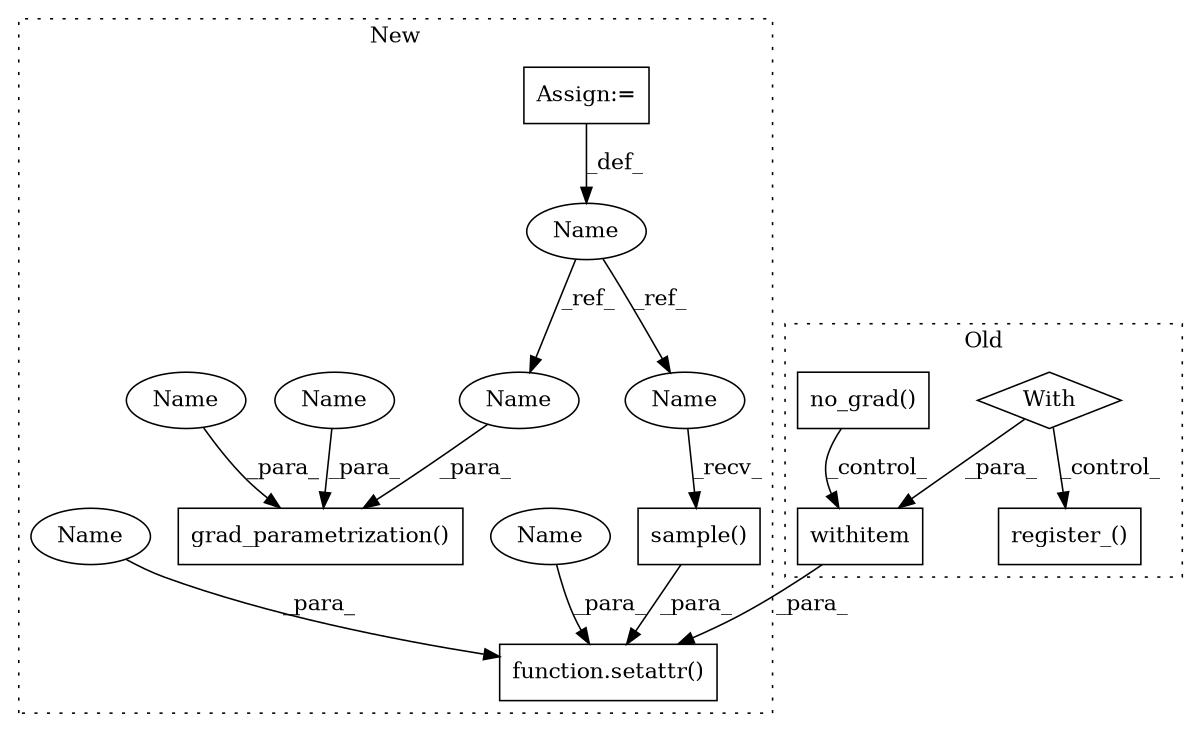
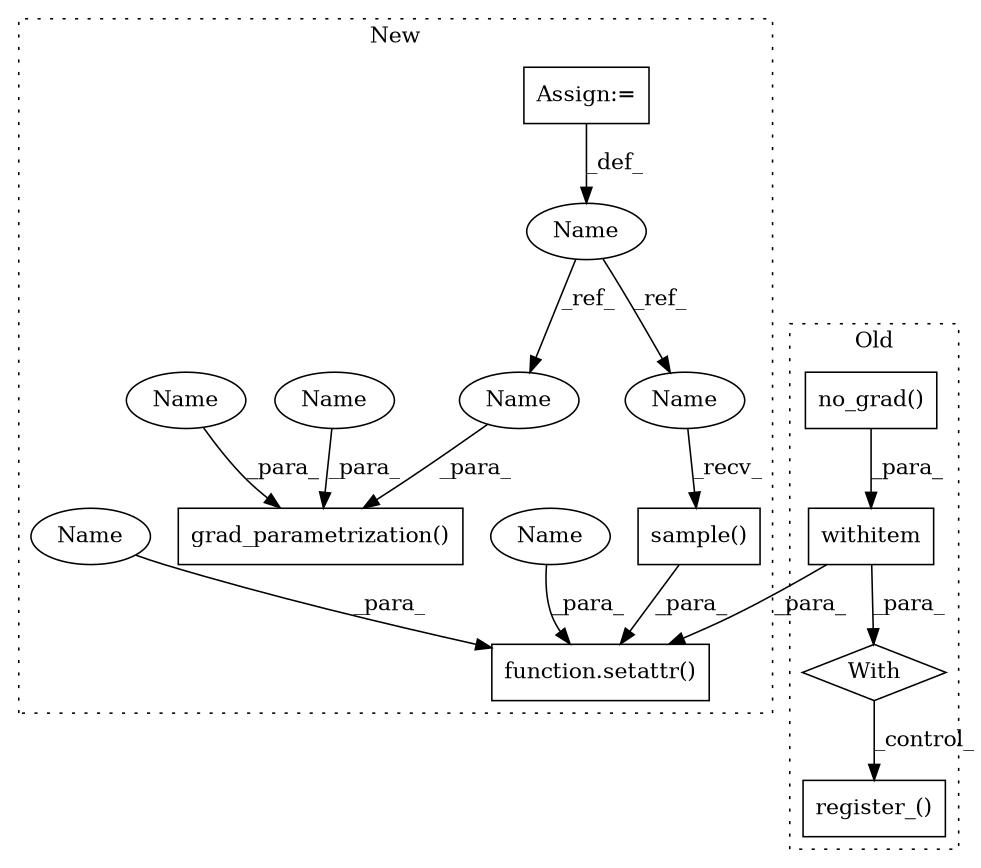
edge "With" -> "withitem": reversed
edge "no_grad()" -> "withitem": label "_control_" -> "_para_"
